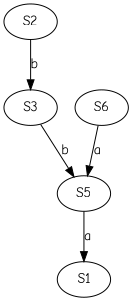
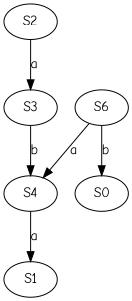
edge "S2" -> "S3": label "b" -> "a"
node "S5": label "S5" -> "S4"
node "S0": added
